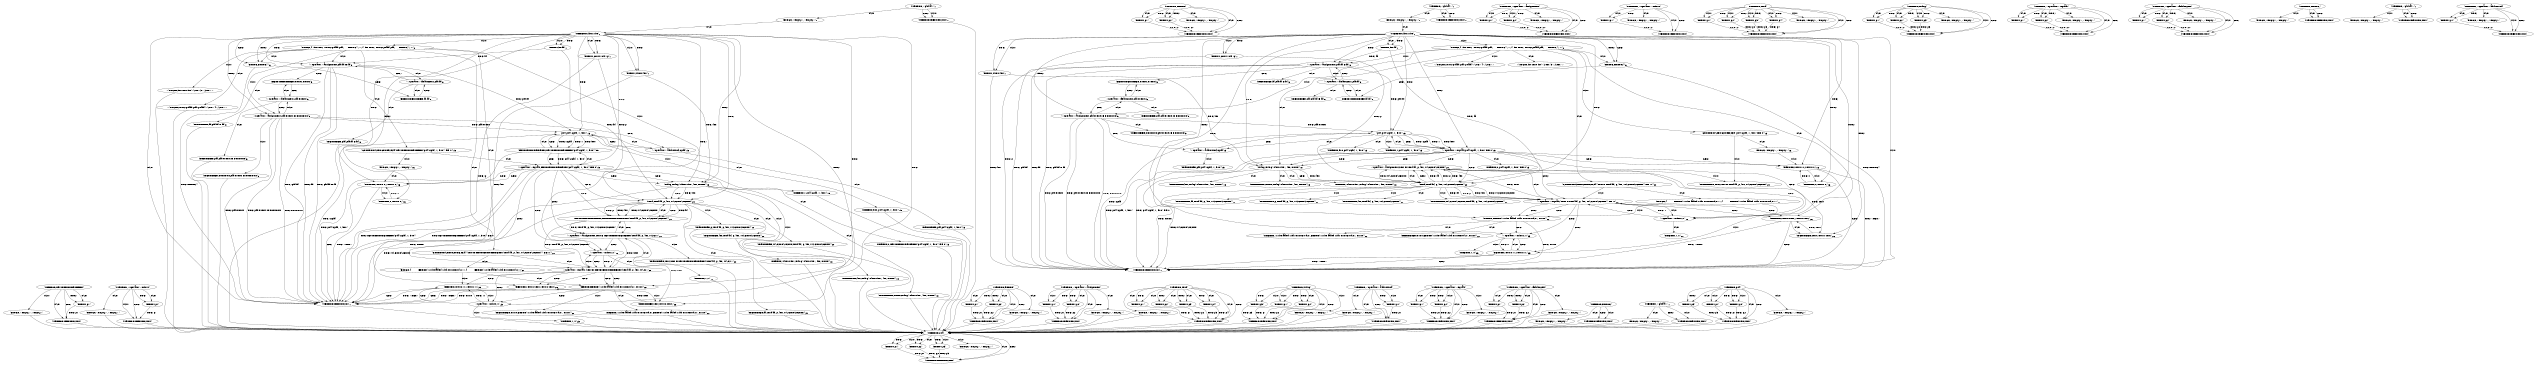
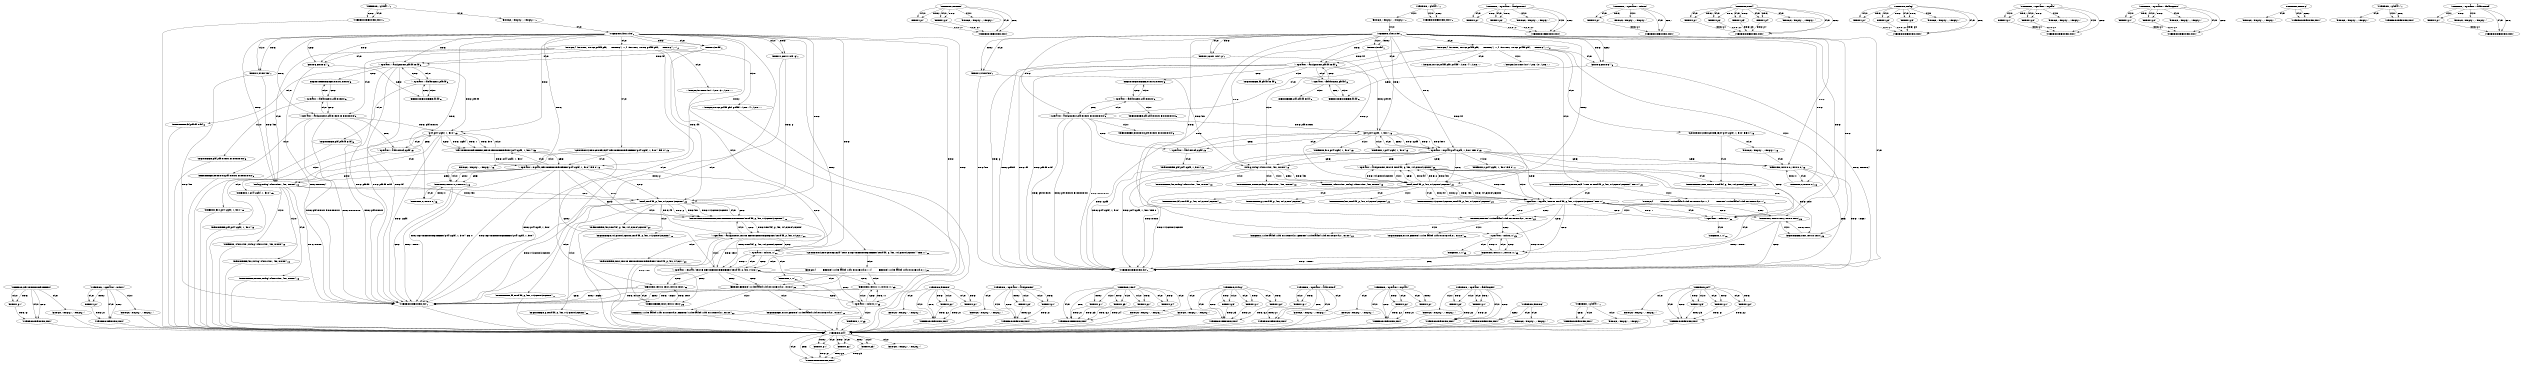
edge "(<operator>.equals,poll(&pfd, 1, 500) == 0)" -> "(LITERAL,0,poll(&pfd, 1, 500) == 0)": label "AST: " -> "MSG: "
node "(LITERAL,0,poll(&pfd, 1, 500) == 0)": text "15" -> "11"
node "(LITERAL,0,TEMP_FAILURE_RETRY(poll(&pfd, 1, 500)) == 0)": removed
